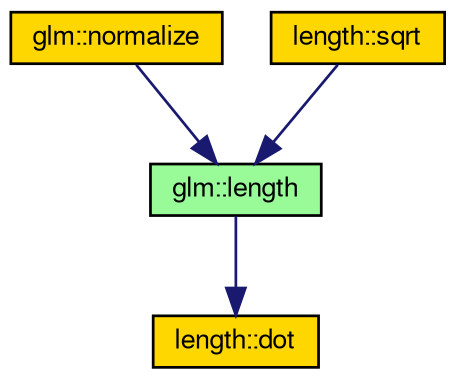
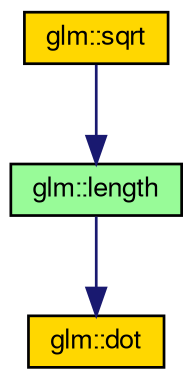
node "glm::normalize": removed
node "length::sqrt": label "length::sqrt" -> "glm::sqrt"
node "length::dot": label "length::dot" -> "glm::dot"
